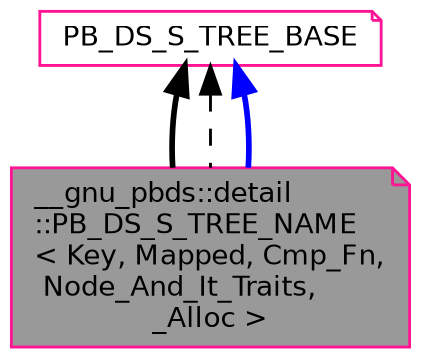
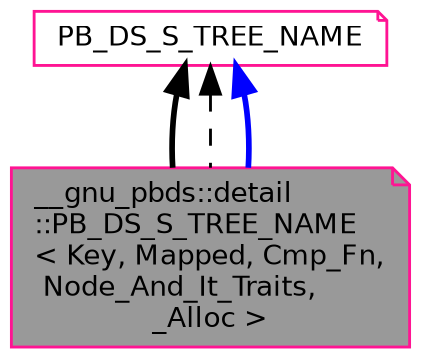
node "PB_DS_S_TREE_BASE": label "PB_DS_S_TREE_BASE" -> "PB_DS_S_TREE_NAME"
